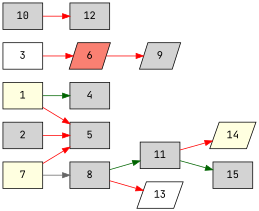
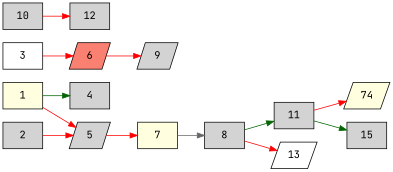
node "5": shape box -> parallelogram
node "14": label "14" -> "74"
edge "7" -> "5": reversed
